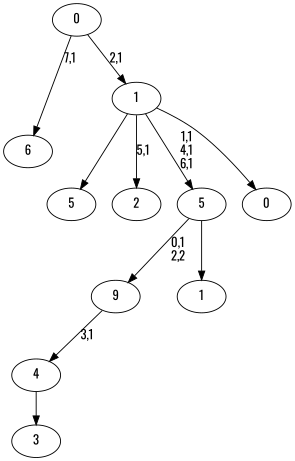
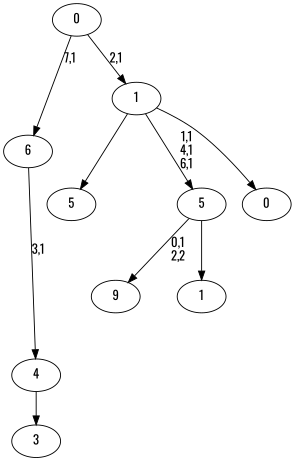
node "2": removed
edge "9" -> "4": now "6" -> "4"
